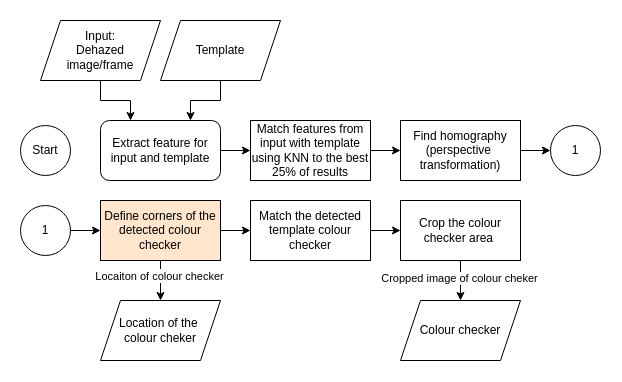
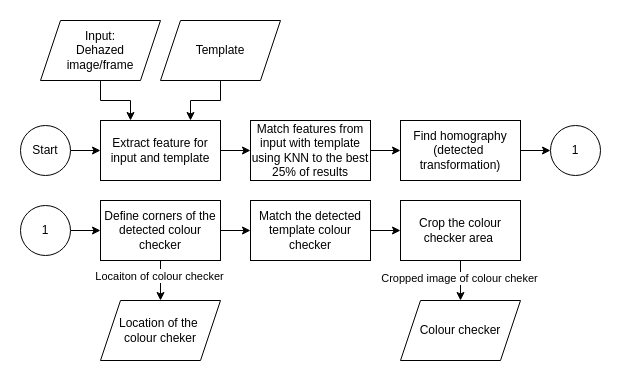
edge "Start" -> "Extract feature for input and template": added
node "Extract feature for input and template": shape rounded rectangle -> rectangle
node "Find homography (perspective transformation)": label "Find homography (perspective transformation)" -> "Find homography (detected transformation)"
node "Define corners of the detected colour checker": fillcolor #ffe6cc -> #ffffff
